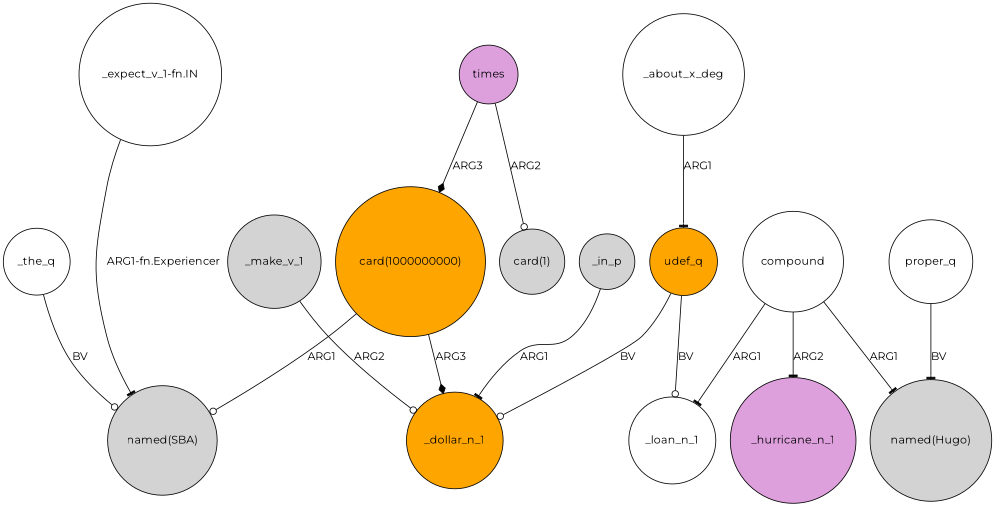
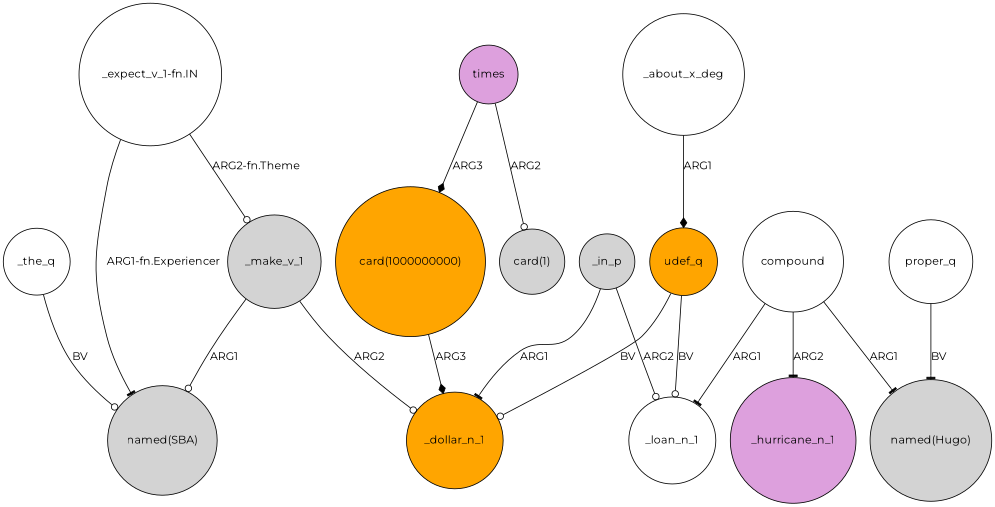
edge "_expect_v_1-fn.IN" -> "_make_v_1": added, label "ARG2-fn.Theme"
edge "_about_x_deg" -> "udef_q": arrowhead tee -> diamond
edge "_in_p" -> "_loan_n_1": added, label "ARG2"
edge "card(1000000000)" -> "named(SBA)": now "_make_v_1" -> "named(SBA)"
